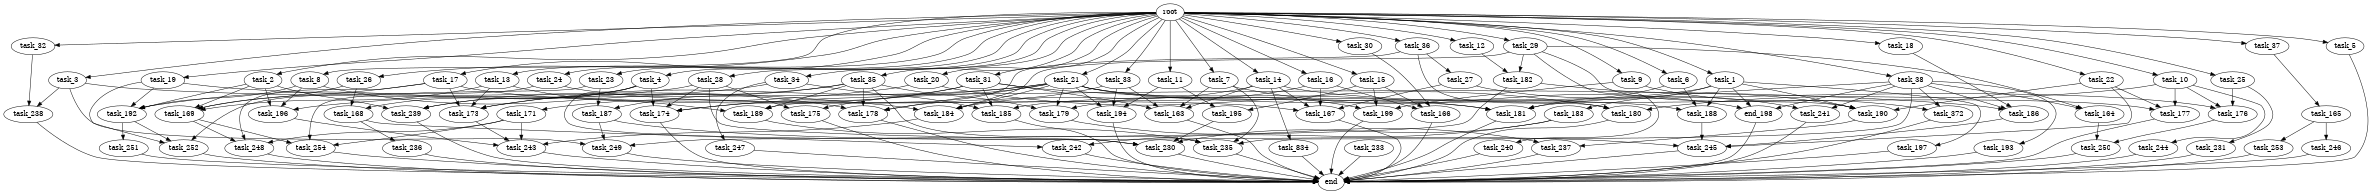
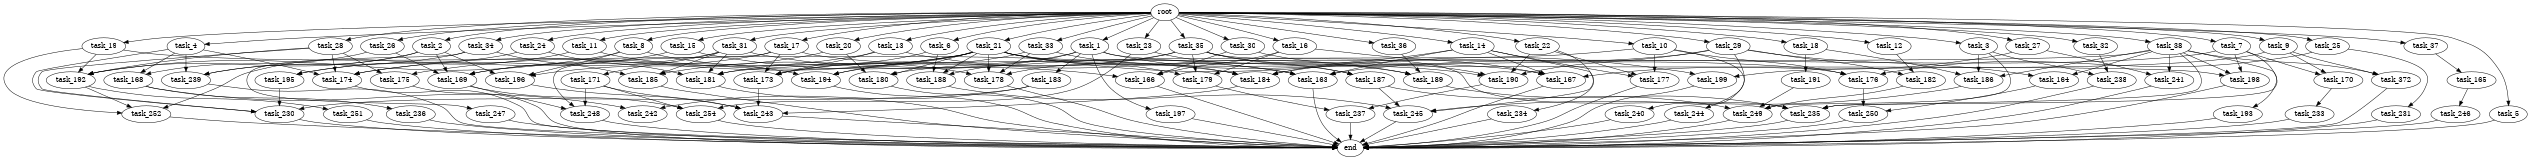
edge "task_36" -> "task_27": now "root" -> "task_27"
node "task_191": added
node "task_170": added
edge "task_182" -> "task_190": now "task_30" -> "task_190"
edge "task_15" -> "task_199": removed
edge "task_36" -> "task_180": now "task_21" -> "task_180"
node "end_198": label "end_198" -> "task_198"
node "task_834": label "task_834" -> "task_234"
node "task_253": removed
edge "task_242" -> "end": removed
